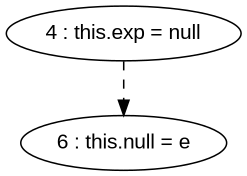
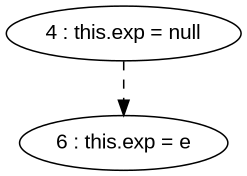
node "6 : this.null = e": label "6 : this.null = e" -> "6 : this.exp = e"
